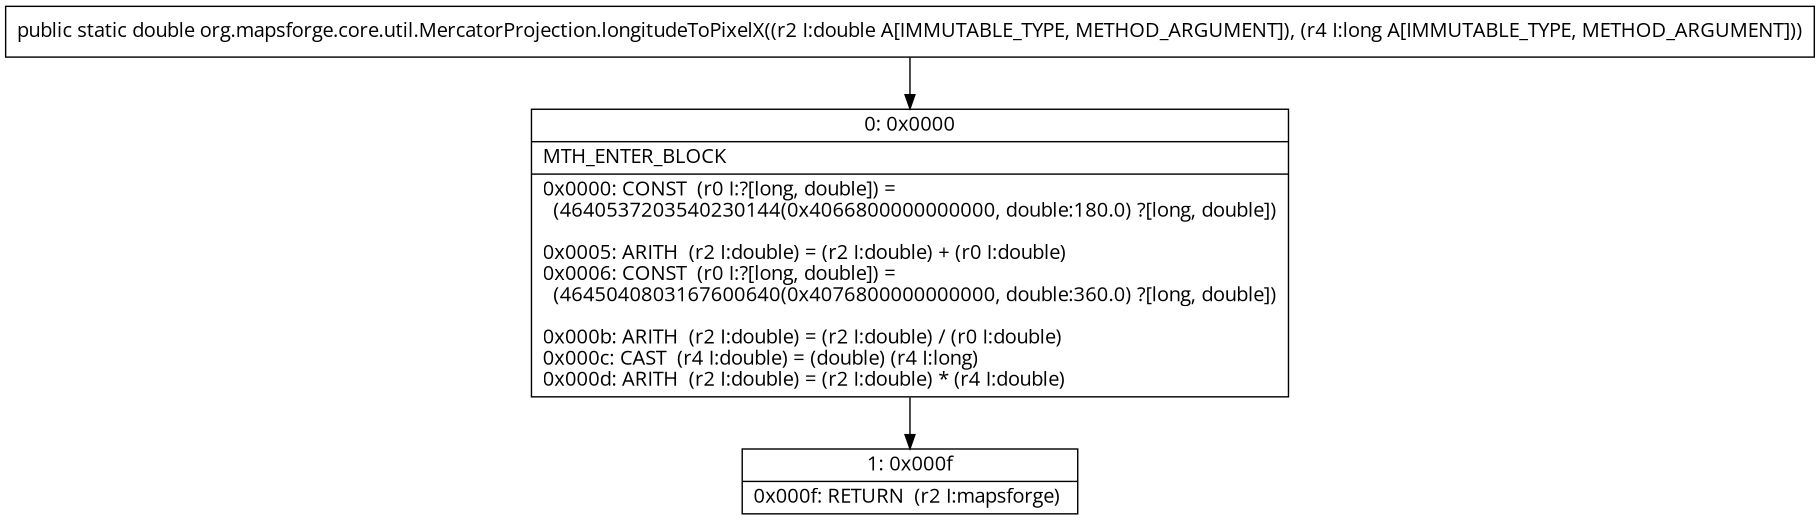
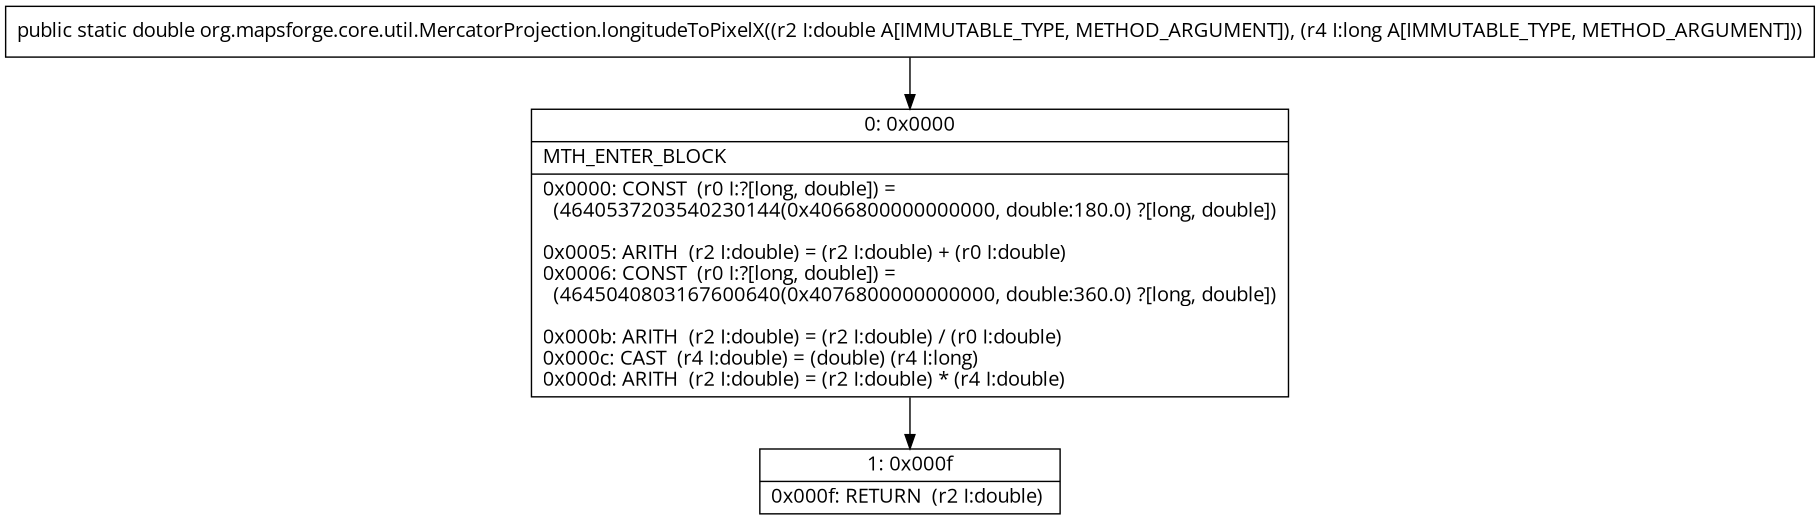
node "1: 0x000f": text "0x000f: RETURN  (r2 I:mapsforge)" -> "0x000f: RETURN  (r2 I:double)"
